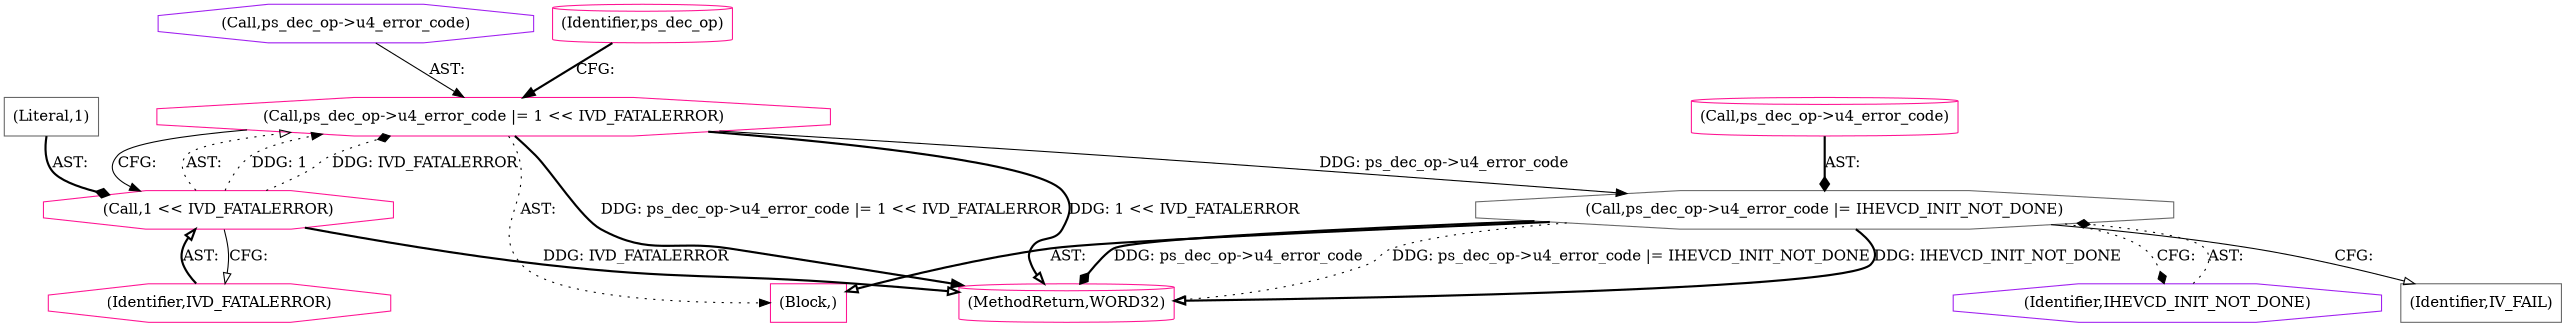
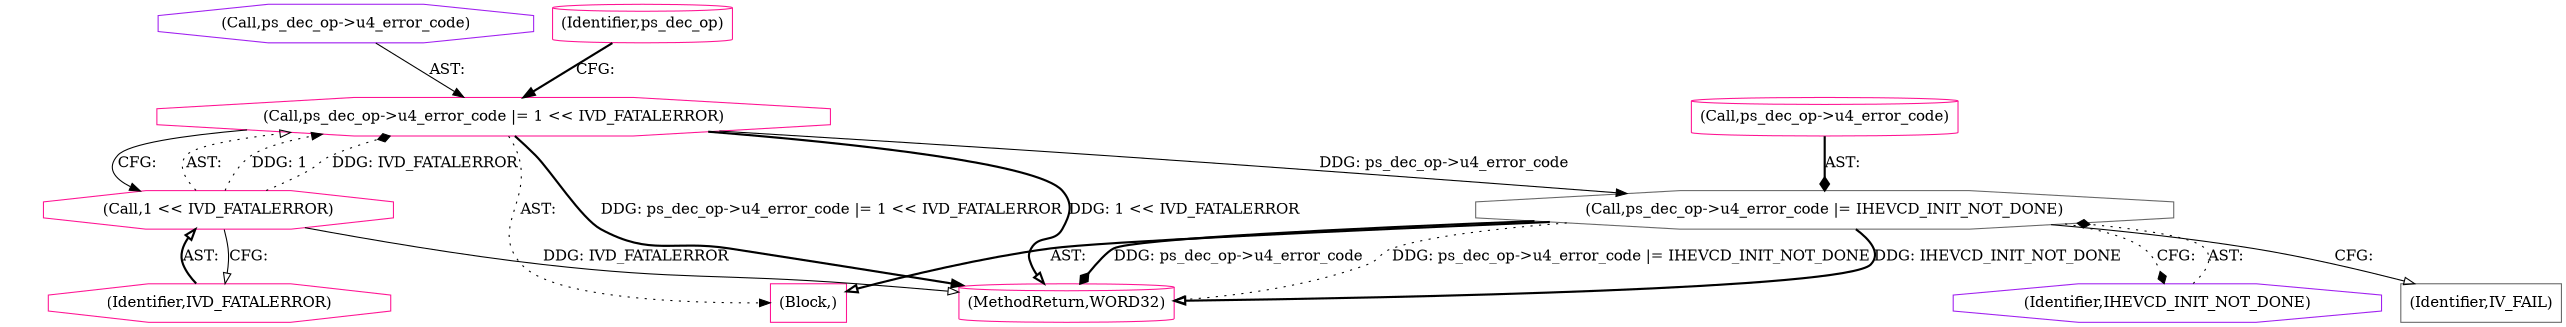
node "(Literal,1)": removed
edge "(Call,1 << IVD_FATALERROR)" -> "(MethodReturn,WORD32)": style bold -> solid
